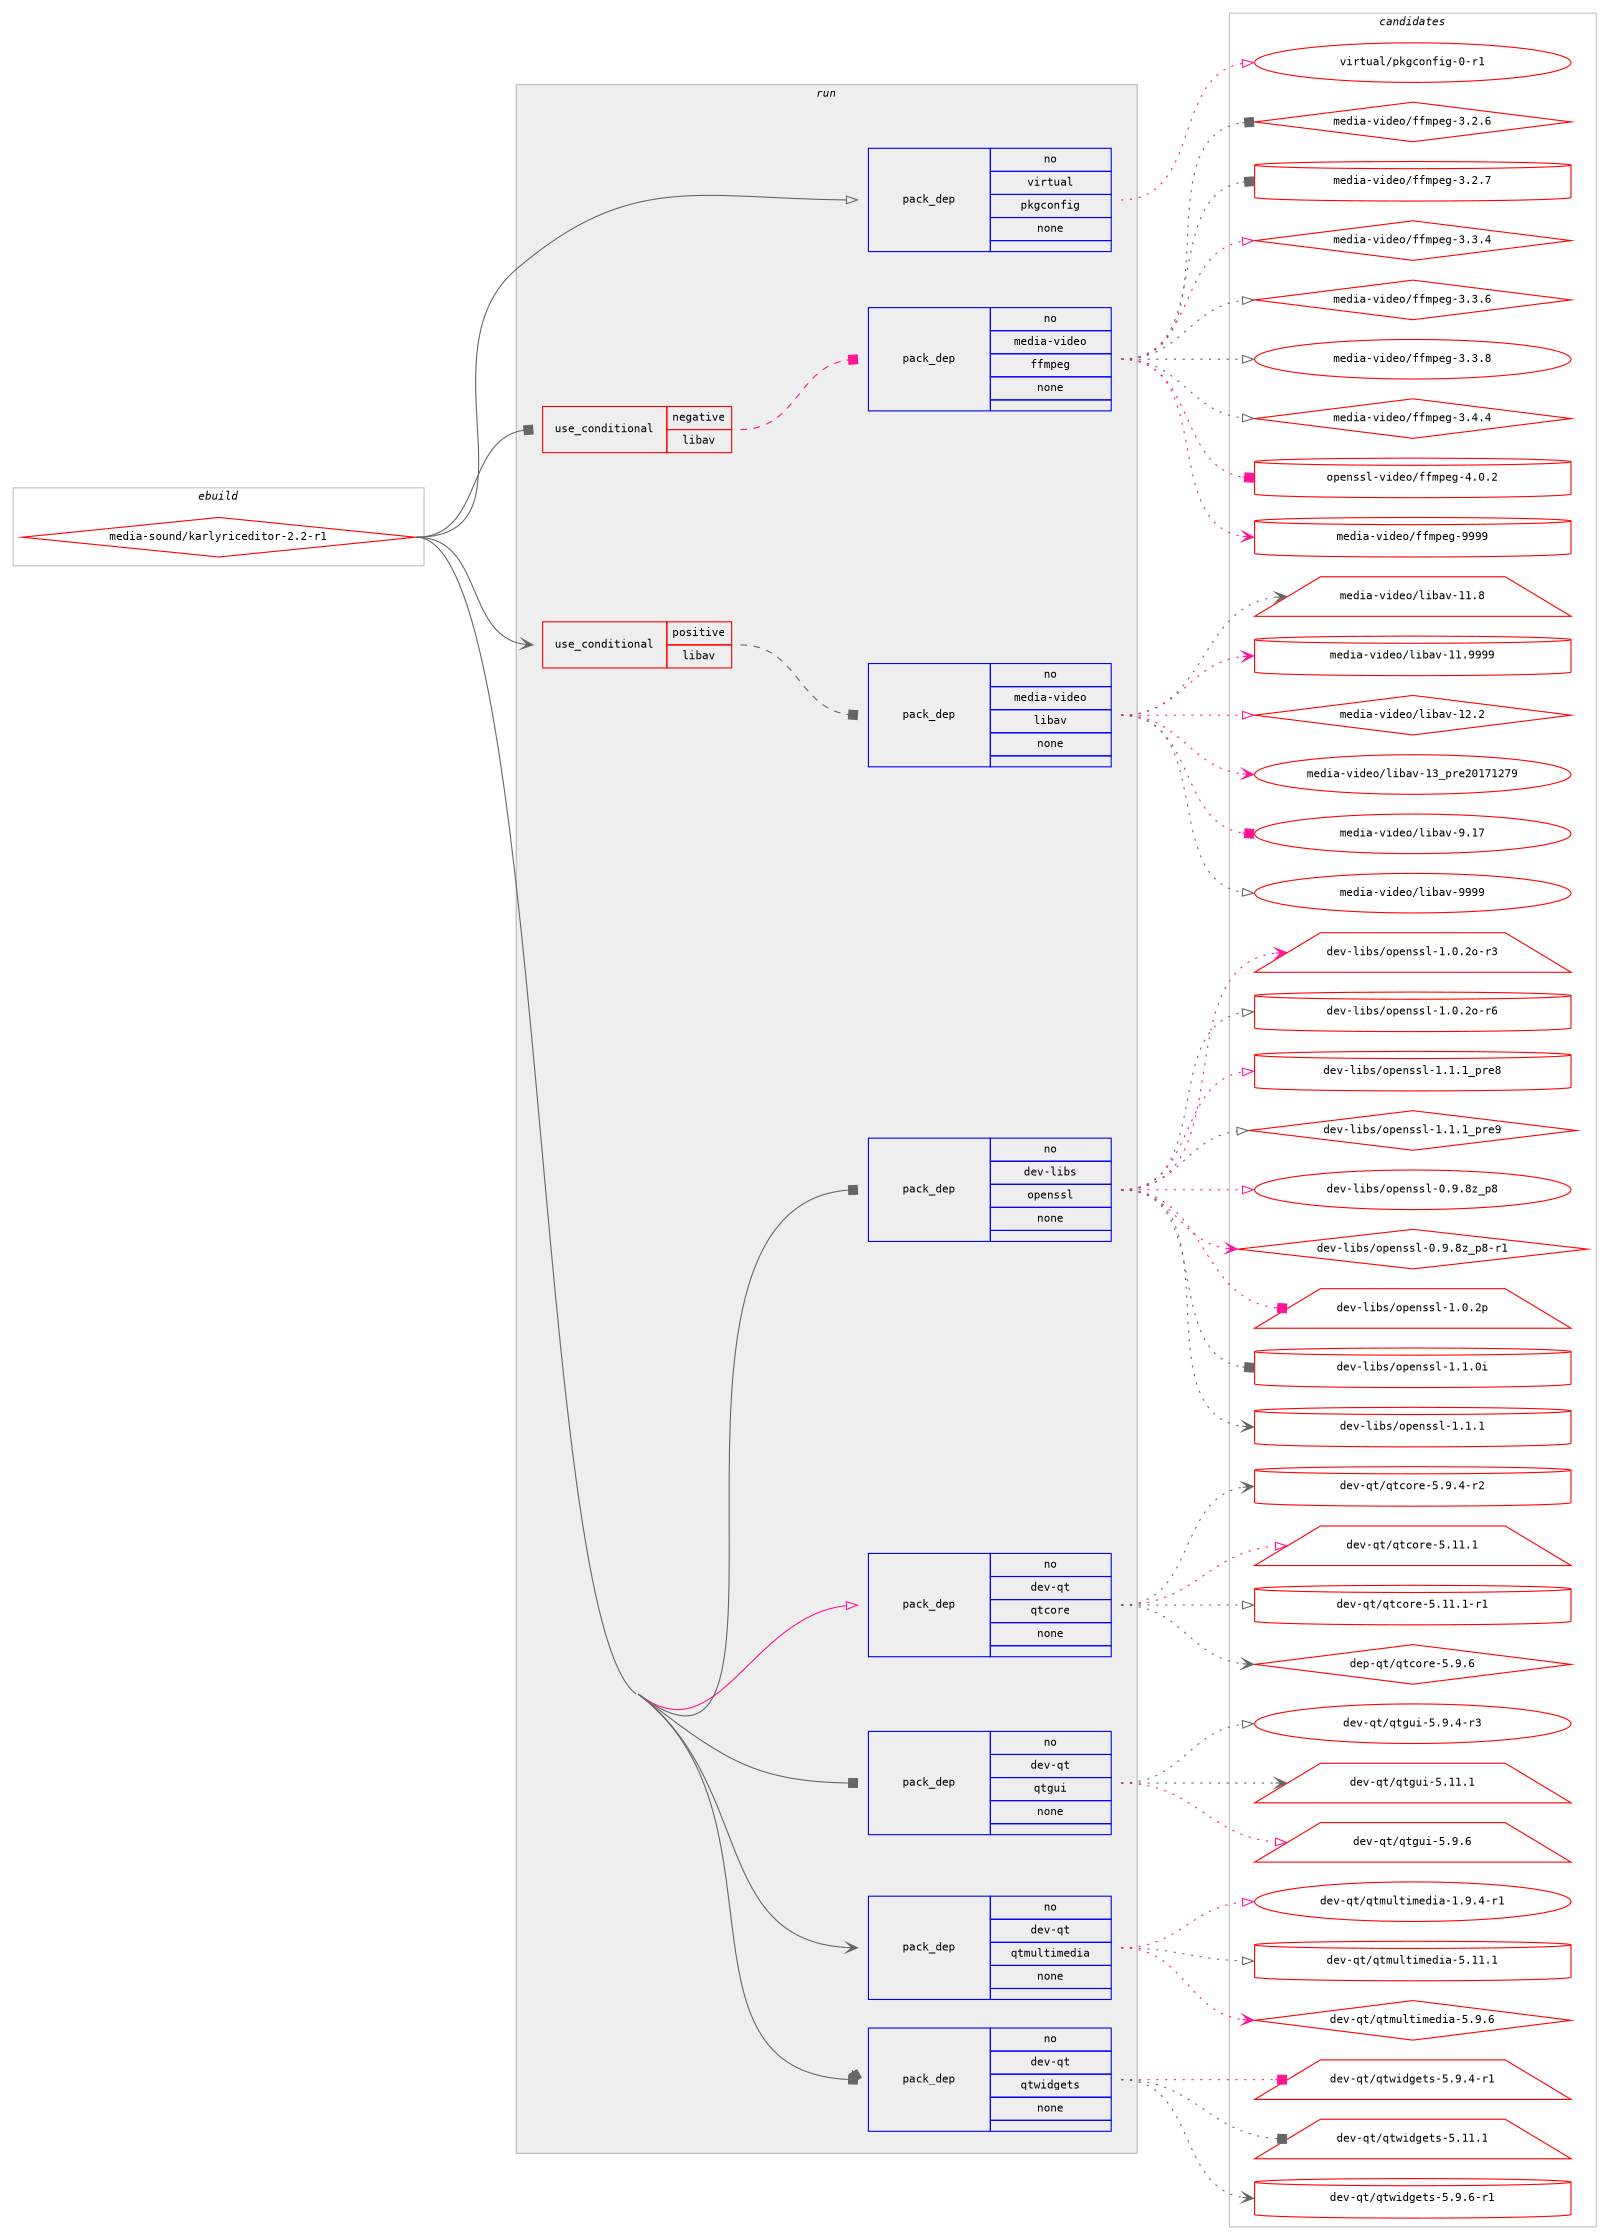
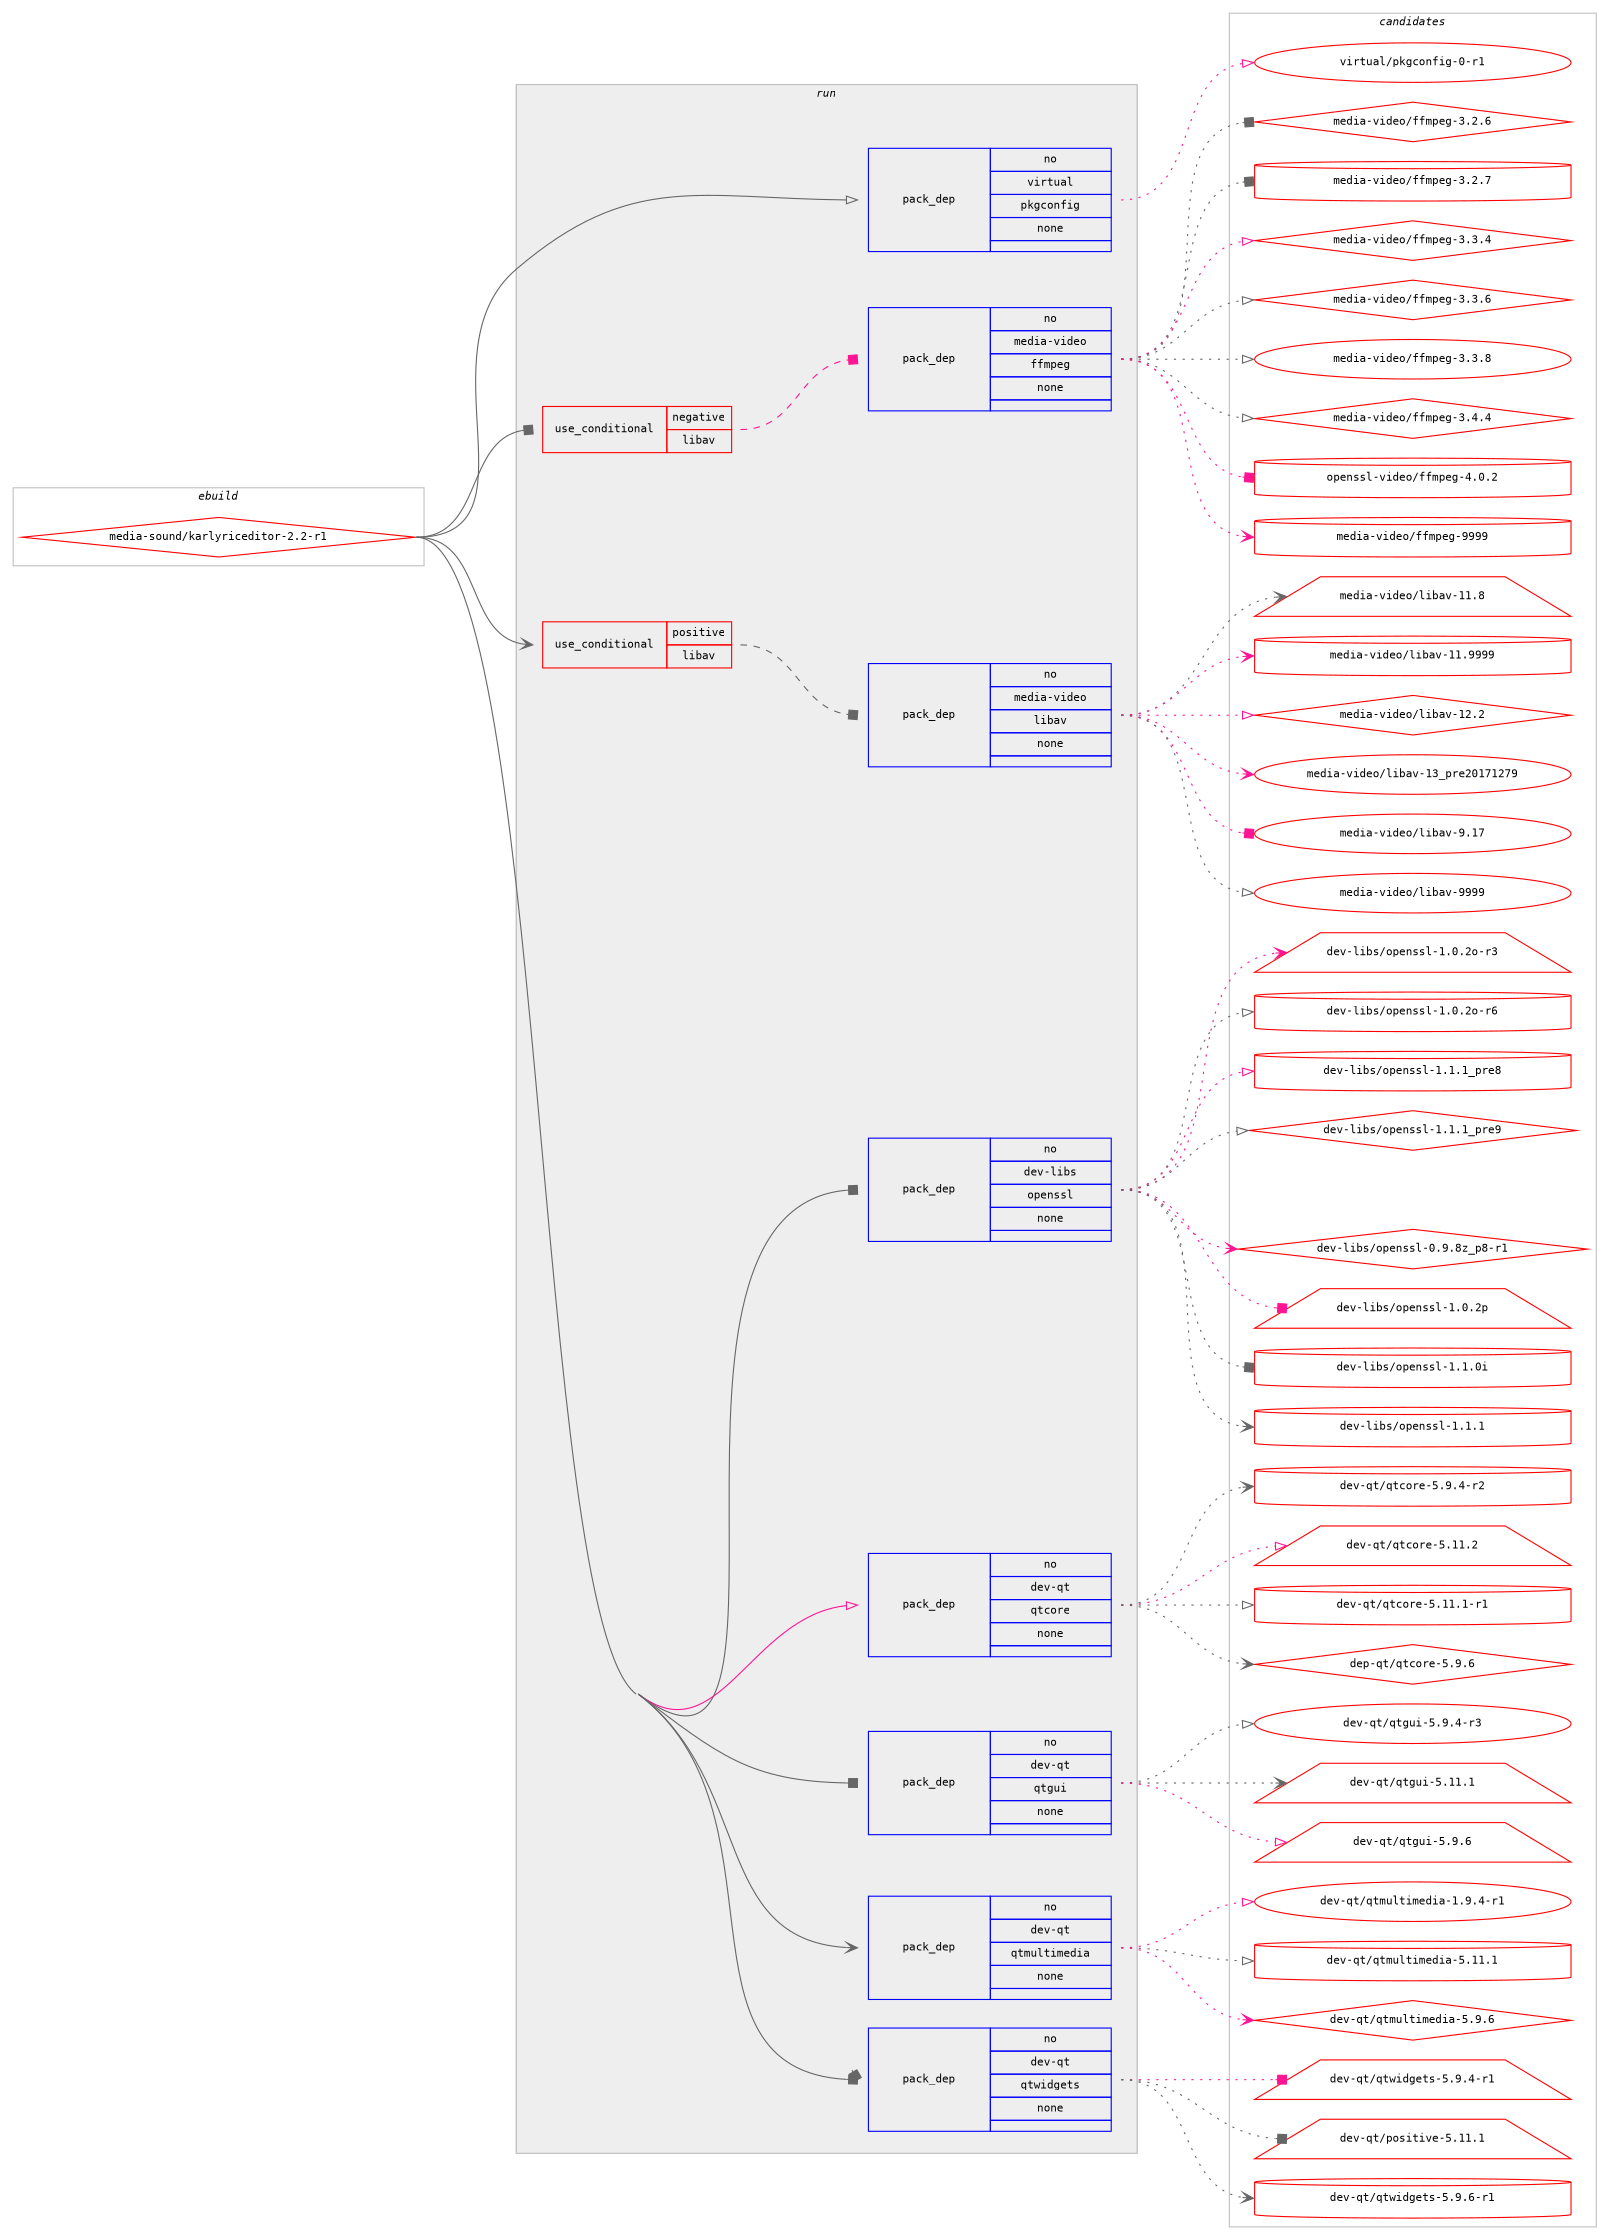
node "dev-libs/openssl-0.9.8z_p8": removed
node "dev-qt/qtcore-5.11.1": label "dev-qt/qtcore-5.11.1" -> "dev-qt/qtcore-5.11.2"
node "dev-qt/qtwidgets-5.11.1": label "dev-qt/qtwidgets-5.11.1" -> "dev-qt/positive-5.11.1"
